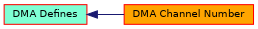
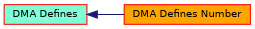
node "DMA Channel Number": label "DMA Channel Number" -> "DMA Defines Number"
